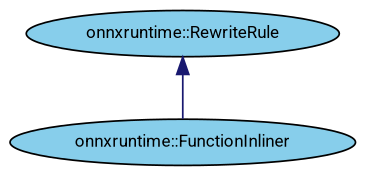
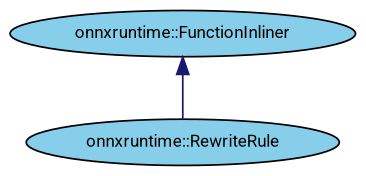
edge "onnxruntime::FunctionInliner" -> "onnxruntime::RewriteRule": reversed
